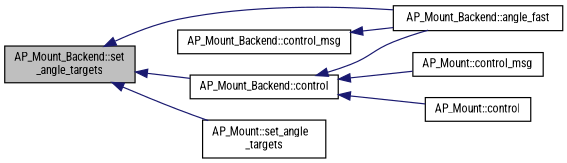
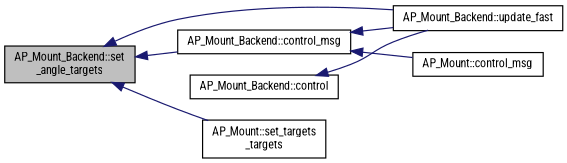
node "AP_Mount_Backend::angle_fast": label "AP_Mount_Backend::angle_fast" -> "AP_Mount_Backend::update_fast"
edge "AP_Mount::control_msg" -> "AP_Mount_Backend::control": now "AP_Mount::control_msg" -> "AP_Mount_Backend::control_msg"
edge "AP_Mount_Backend::control" -> "AP_Mount_Backend::set _angle_targets": now "AP_Mount_Backend::control_msg" -> "AP_Mount_Backend::set _angle_targets"
node "AP_Mount::control": removed
node "AP_Mount::set_angle _targets": label "AP_Mount::set_angle _targets" -> "AP_Mount::set_targets _targets"
